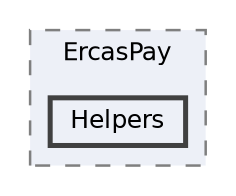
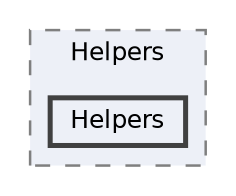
cluster "ErcasPay": label "ErcasPay" -> "Helpers"
